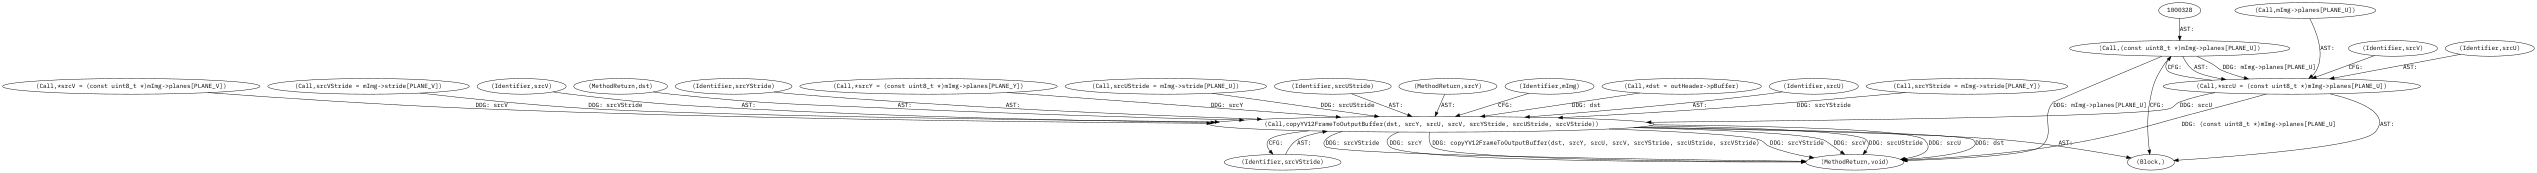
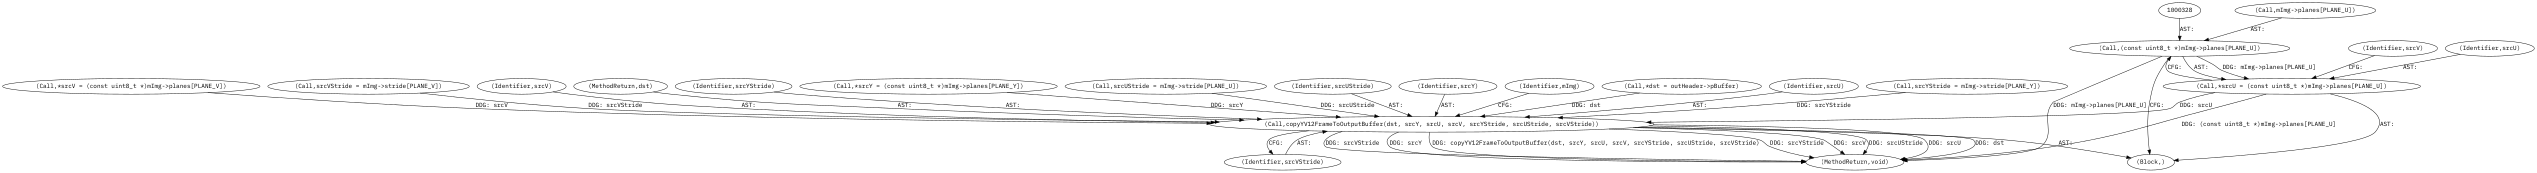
edge "(Call,mImg->planes[PLANE_U])" -> "(Call,*srcU = (const uint8_t *)mImg->planes[PLANE_U])": now "(Call,mImg->planes[PLANE_U])" -> "(Call,(const uint8_t *)mImg->planes[PLANE_U])"
node "(MethodReturn,srcY)": label "(MethodReturn,srcY)" -> "(Identifier,srcY)"
